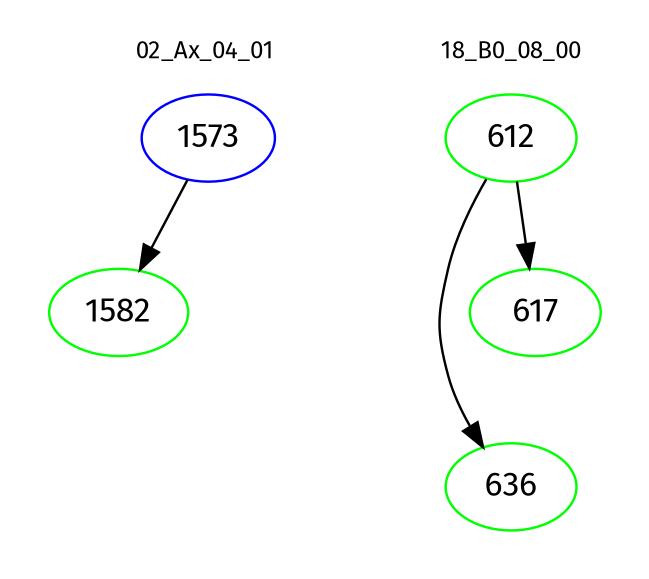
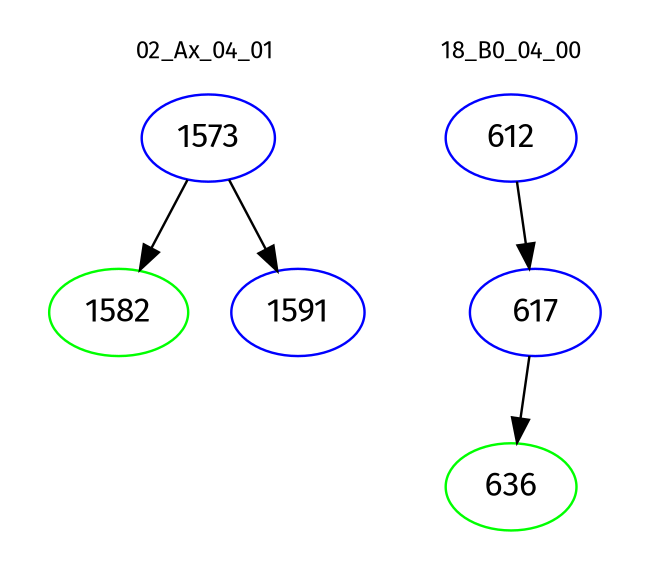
cluster "18_B0_08_00": label "18_B0_08_00" -> "18_B0_04_00"
node "612": color green -> blue
edge "612" -> "636": now "617" -> "636"
node "1591": added
node "617": color green -> blue
